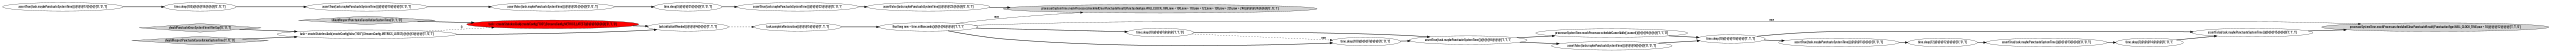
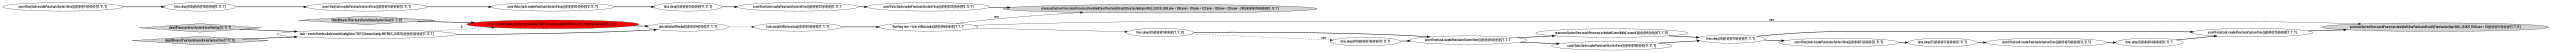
edge "final long now = time.milliseconds()@@@6@@@['1', '1', '1']" -> "time.sleep(10)@@@7@@@['1', '1', '0']": style bold -> solid
edge "final long now = time.milliseconds()@@@6@@@['1', '1', '1']" -> "time.sleep(100)@@@7@@@['0', '0', '1']": removed
